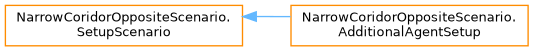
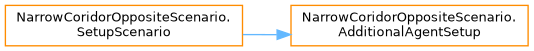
edge "NarrowCoridorOppositeScenario. AdditionalAgentSetup" -> "NarrowCoridorOppositeScenario. SetupScenario": reversed
